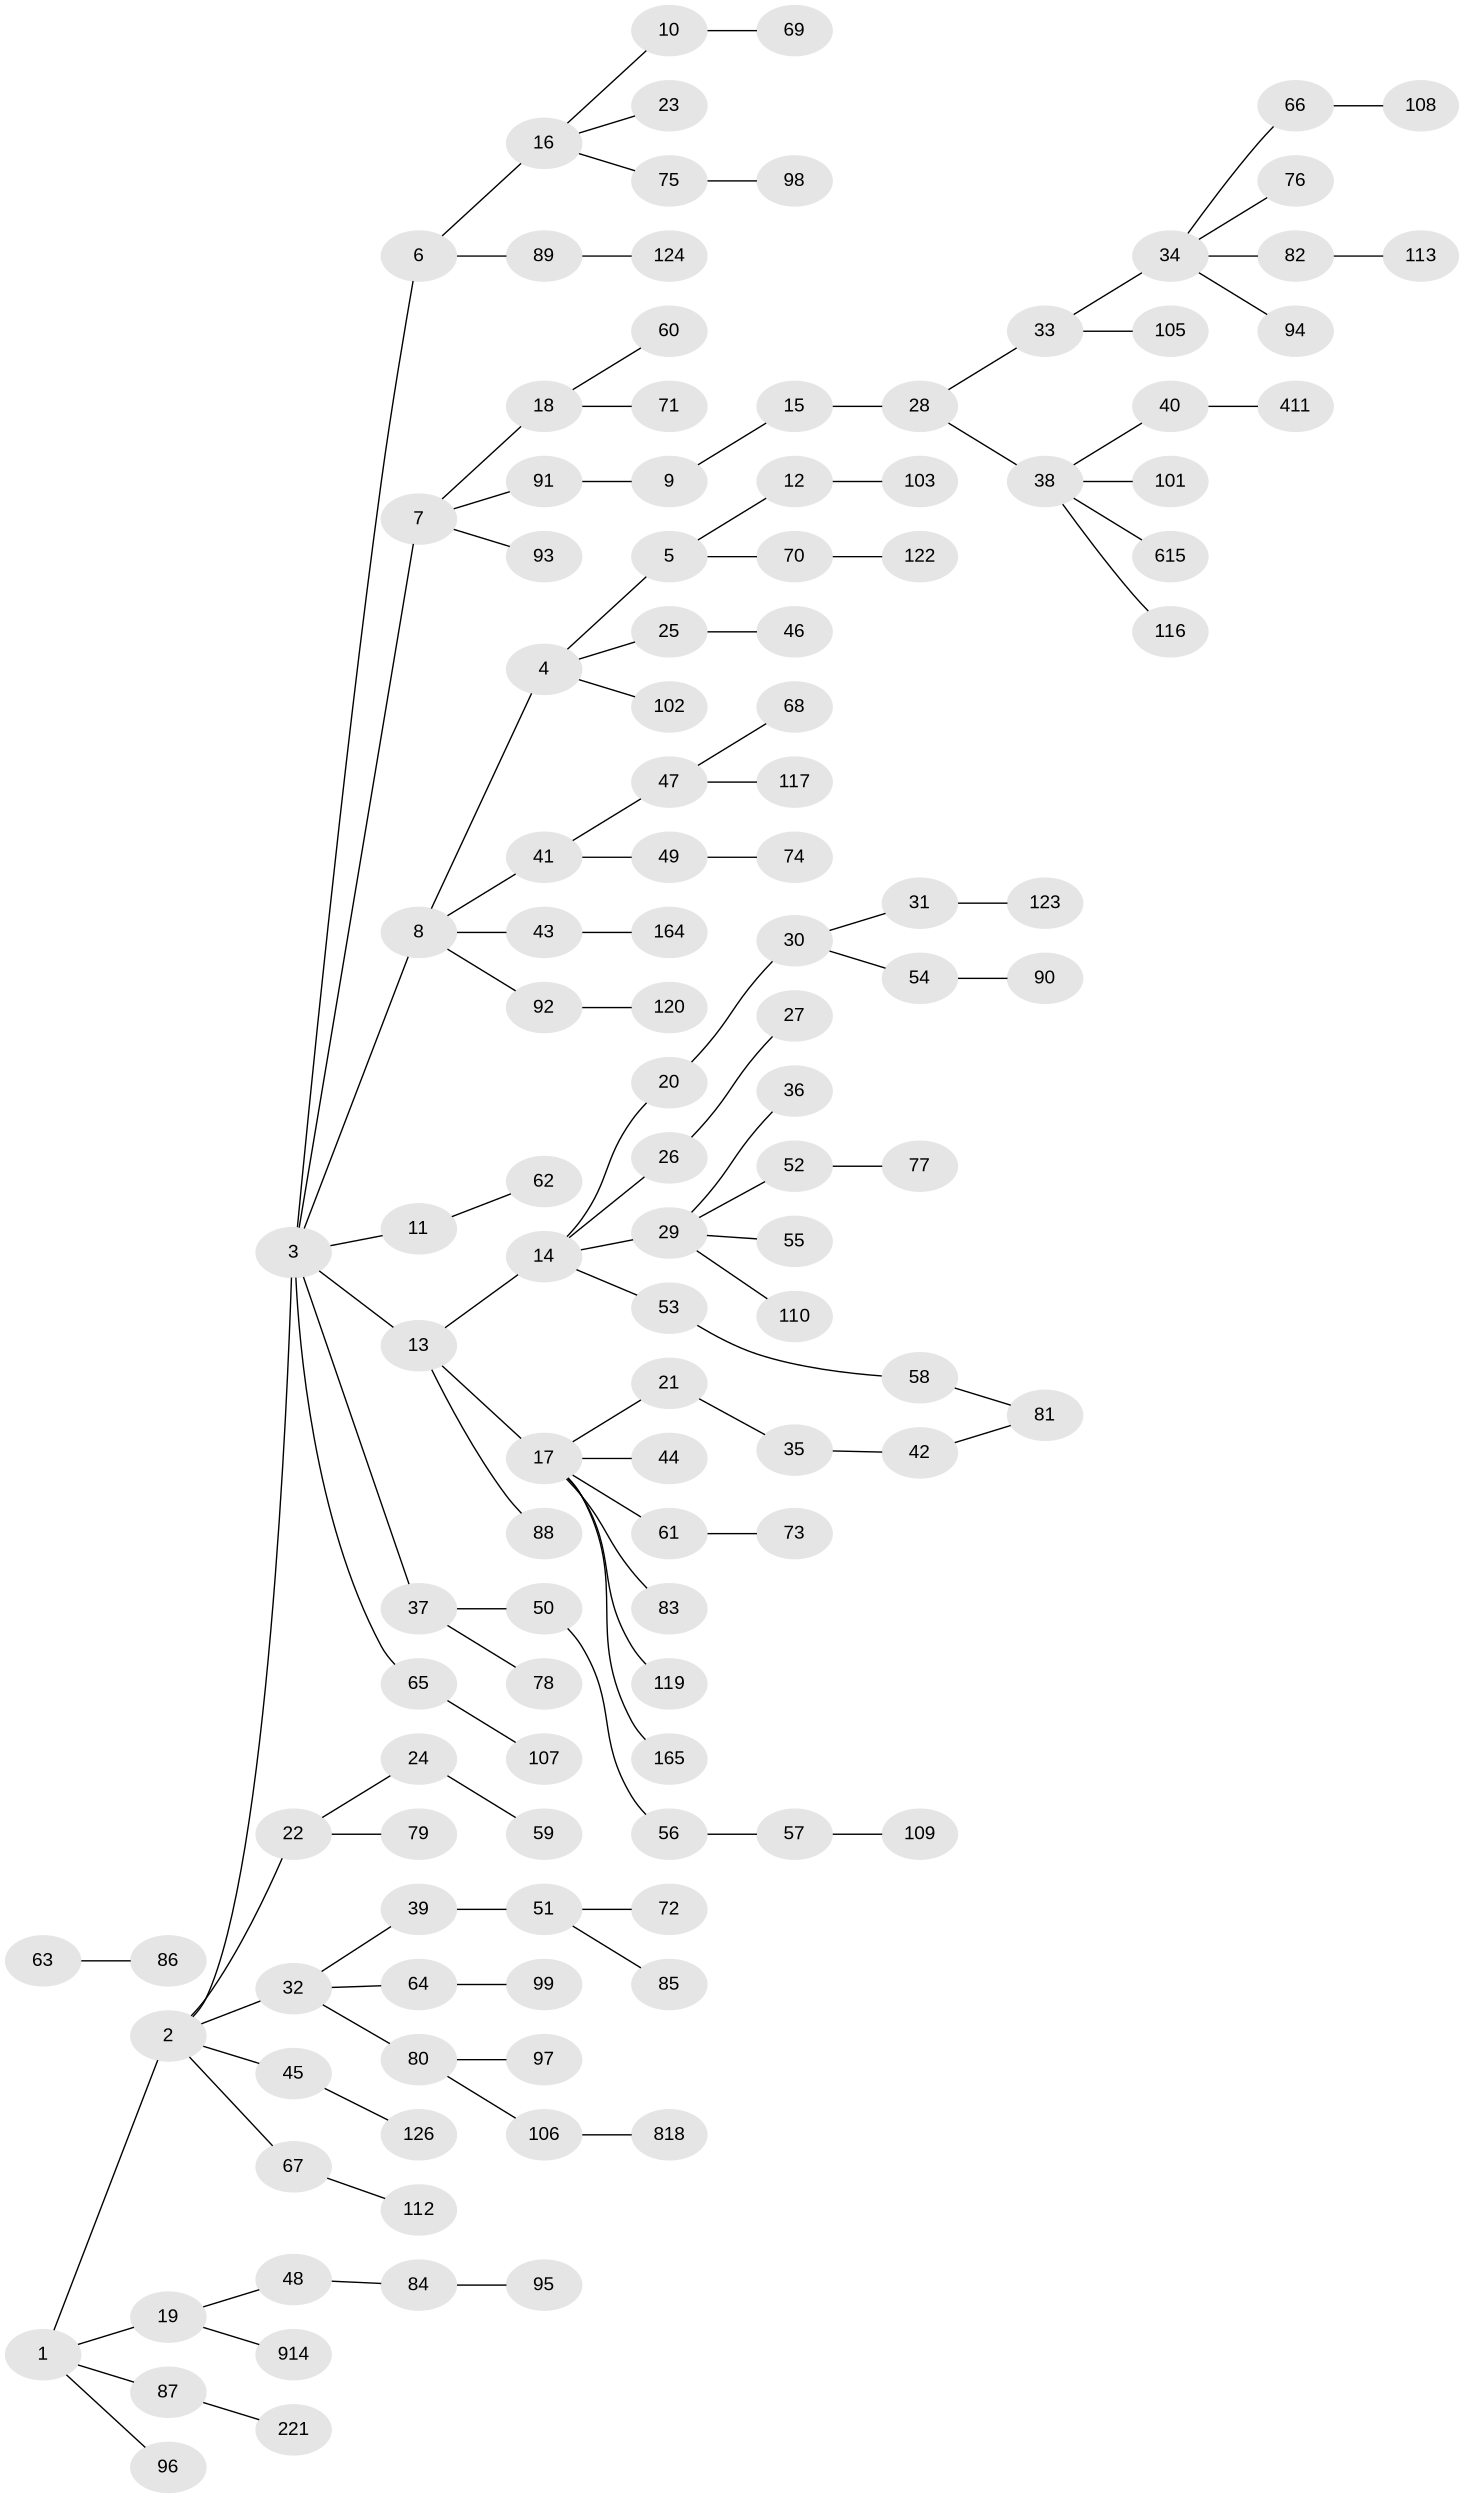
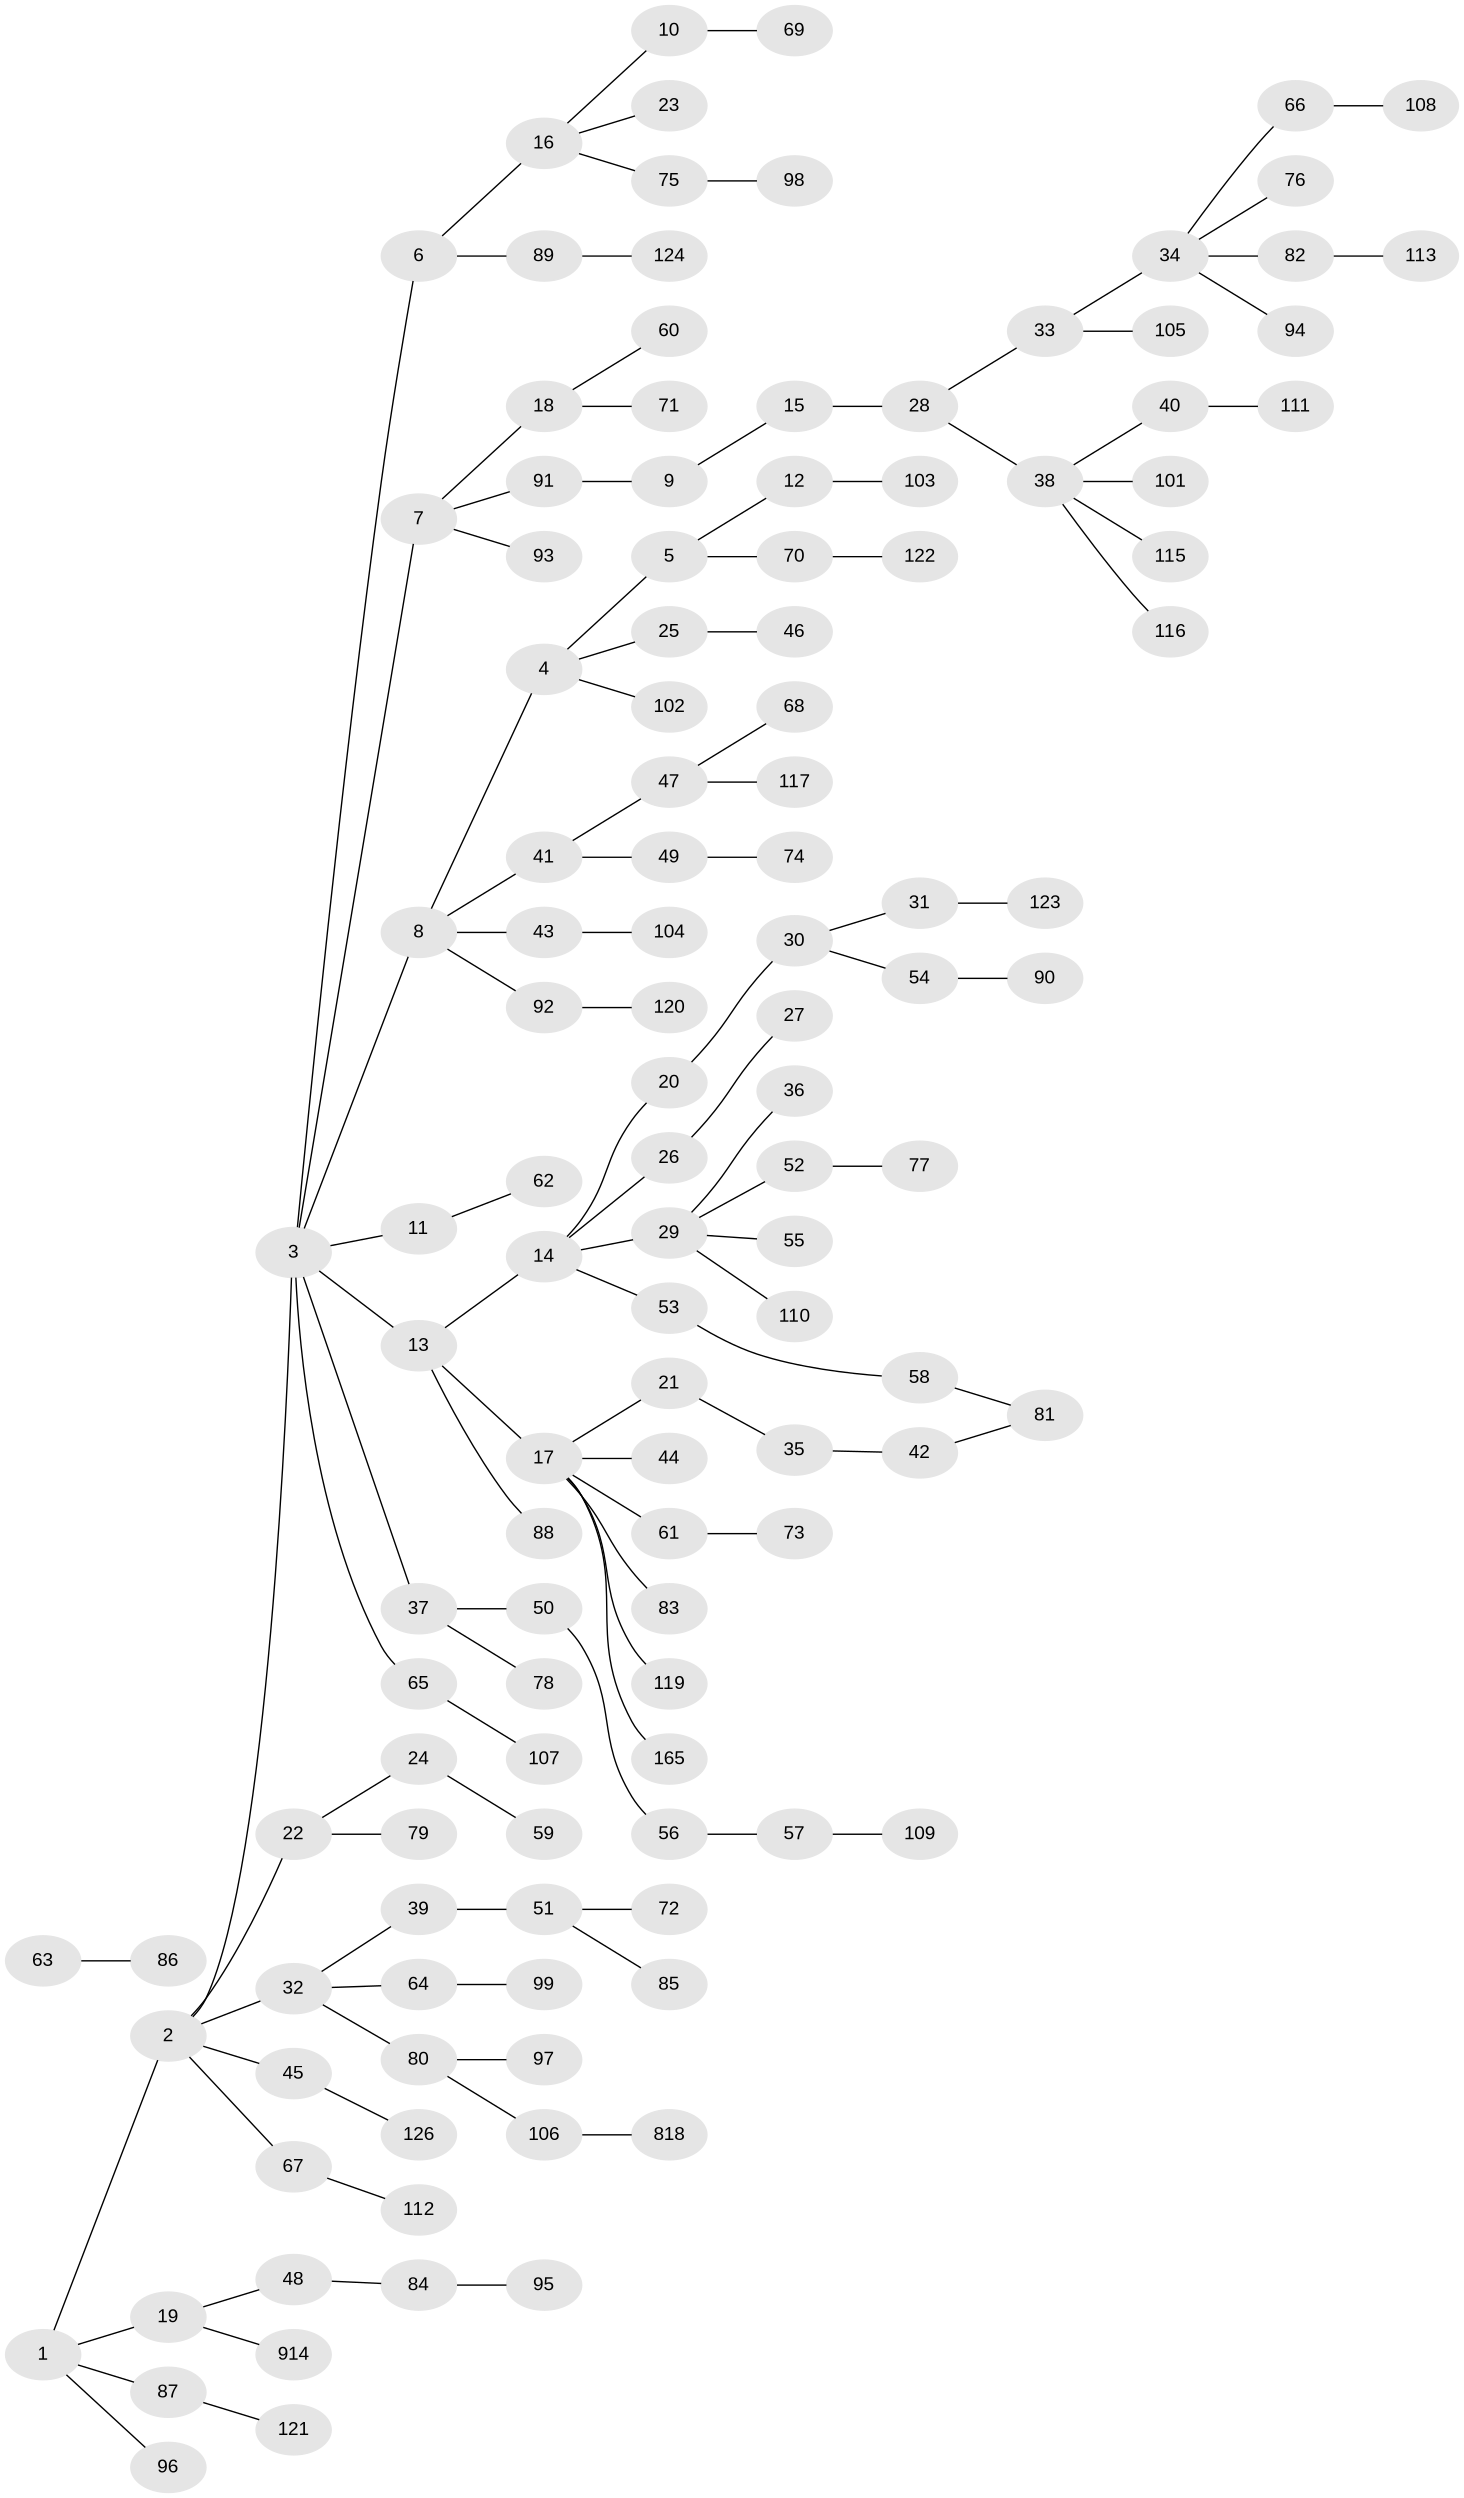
node "411": label "411" -> "111"
node "615": label "615" -> "115"
node "164": label "164" -> "104"
node "221": label "221" -> "121"
